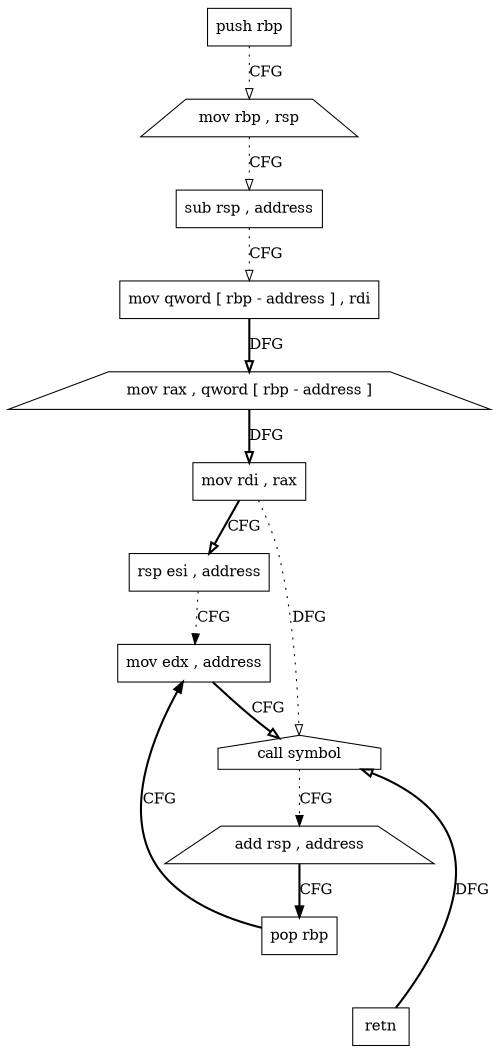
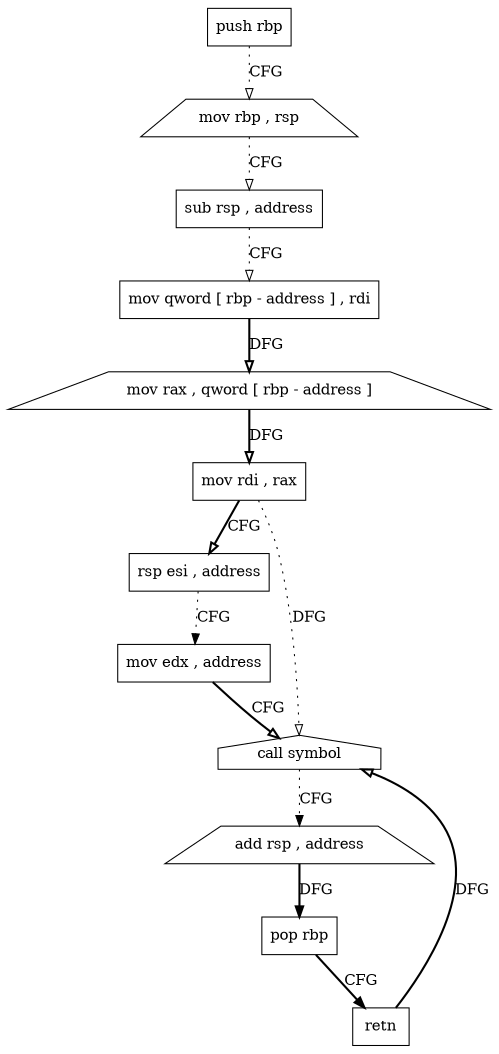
edge "pop rbp" -> "mov edx , address": now "pop rbp" -> "retn"
edge "add rsp , address" -> "pop rbp": label "CFG" -> "DFG"
